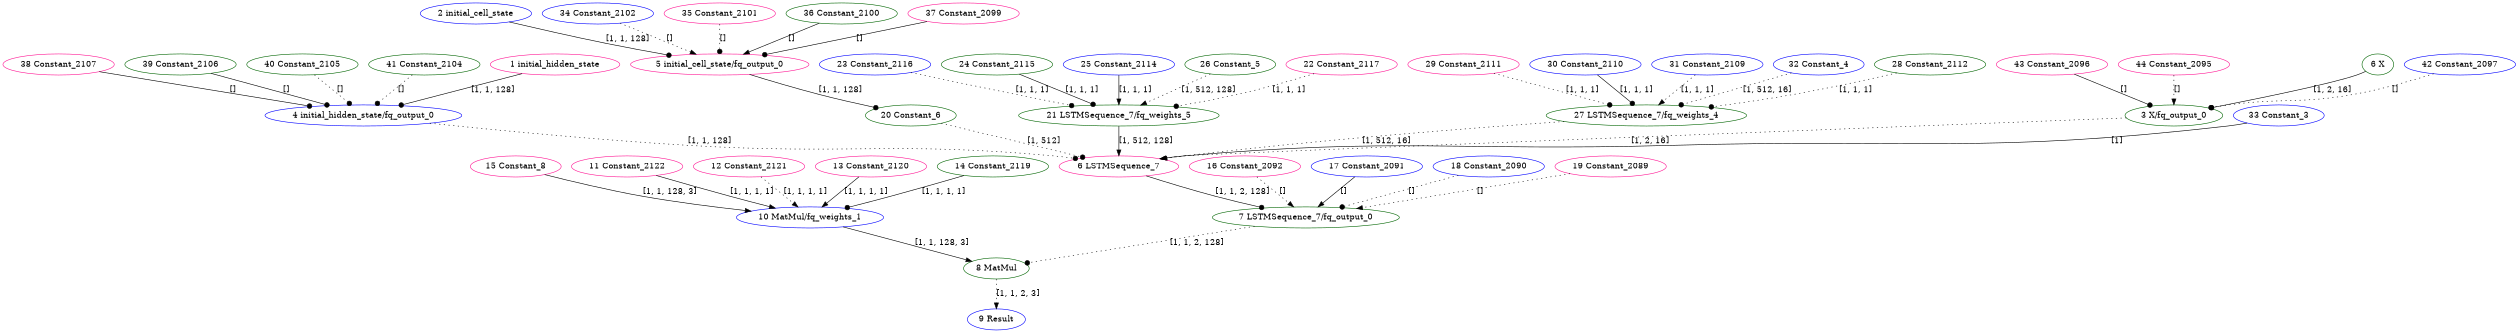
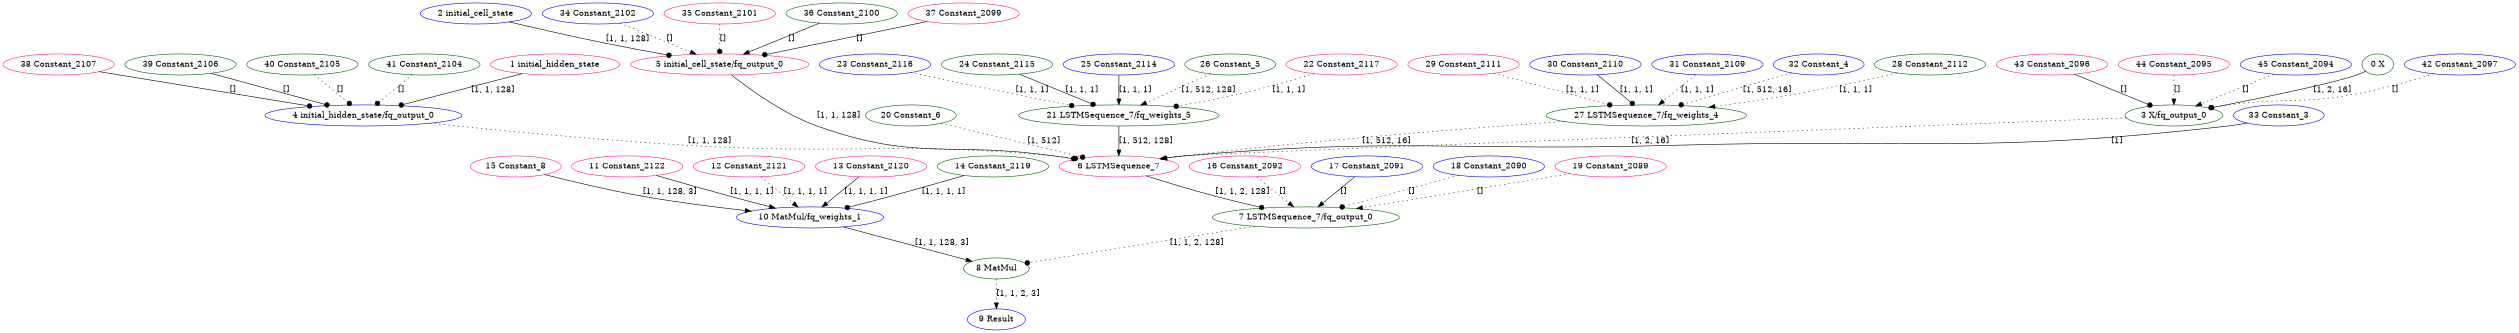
node "45 Constant_2094": added
node "6 X": label "6 X" -> "0 X"
edge "5 initial_cell_state/fq_output_0" -> "20 Constant_6": now "5 initial_cell_state/fq_output_0" -> "6 LSTMSequence_7"
edge "28 Constant_2112" -> "27 LSTMSequence_7/fq_weights_4": arrowhead dot -> normal
